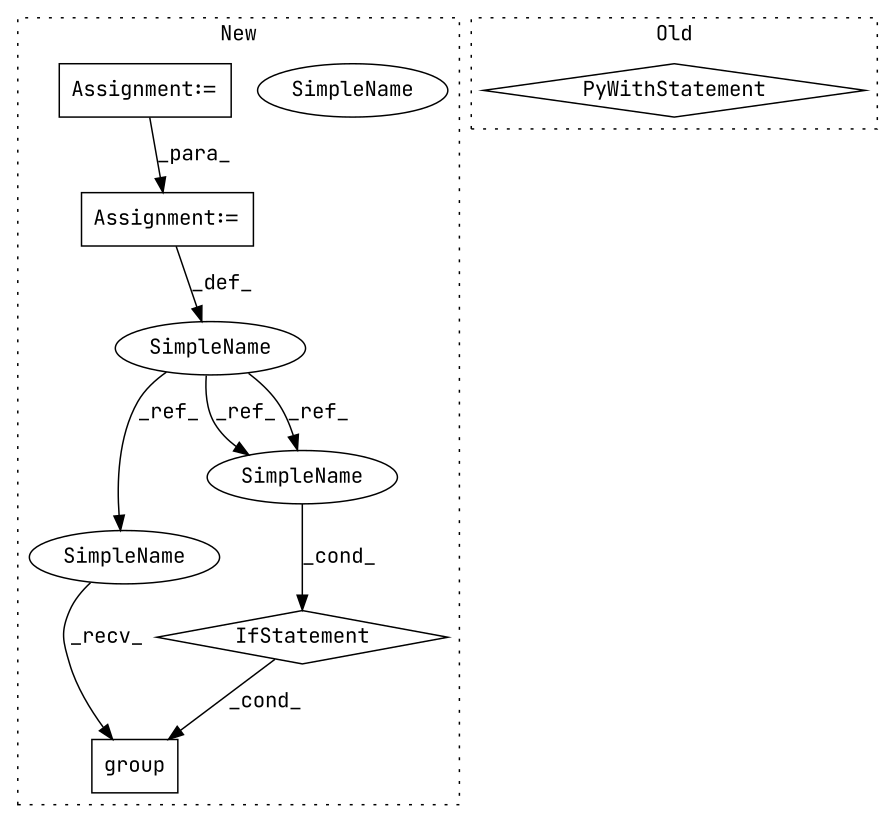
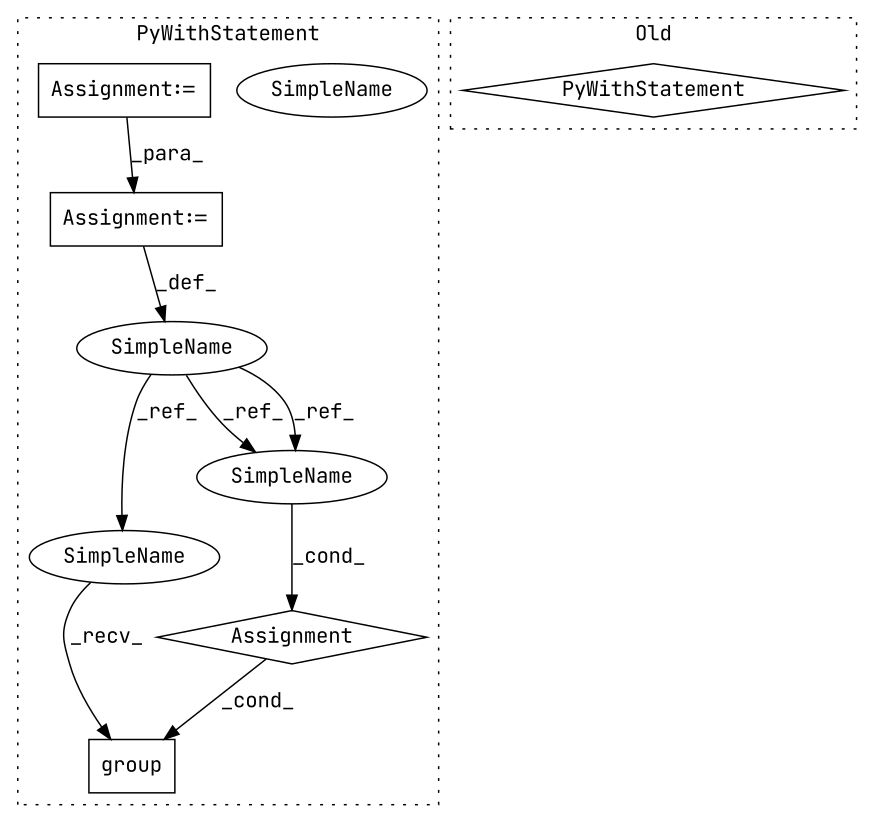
cluster "New": label "New" -> "PyWithStatement"
node "IfStatement": label "IfStatement" -> "Assignment"
